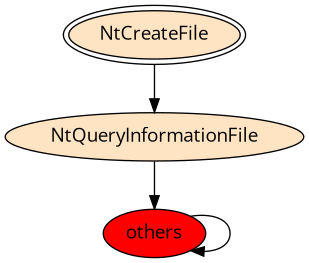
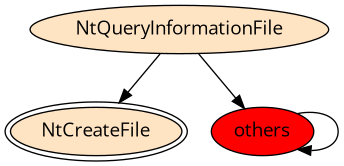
edge "NtCreateFile" -> "NtQueryInformationFile": reversed
